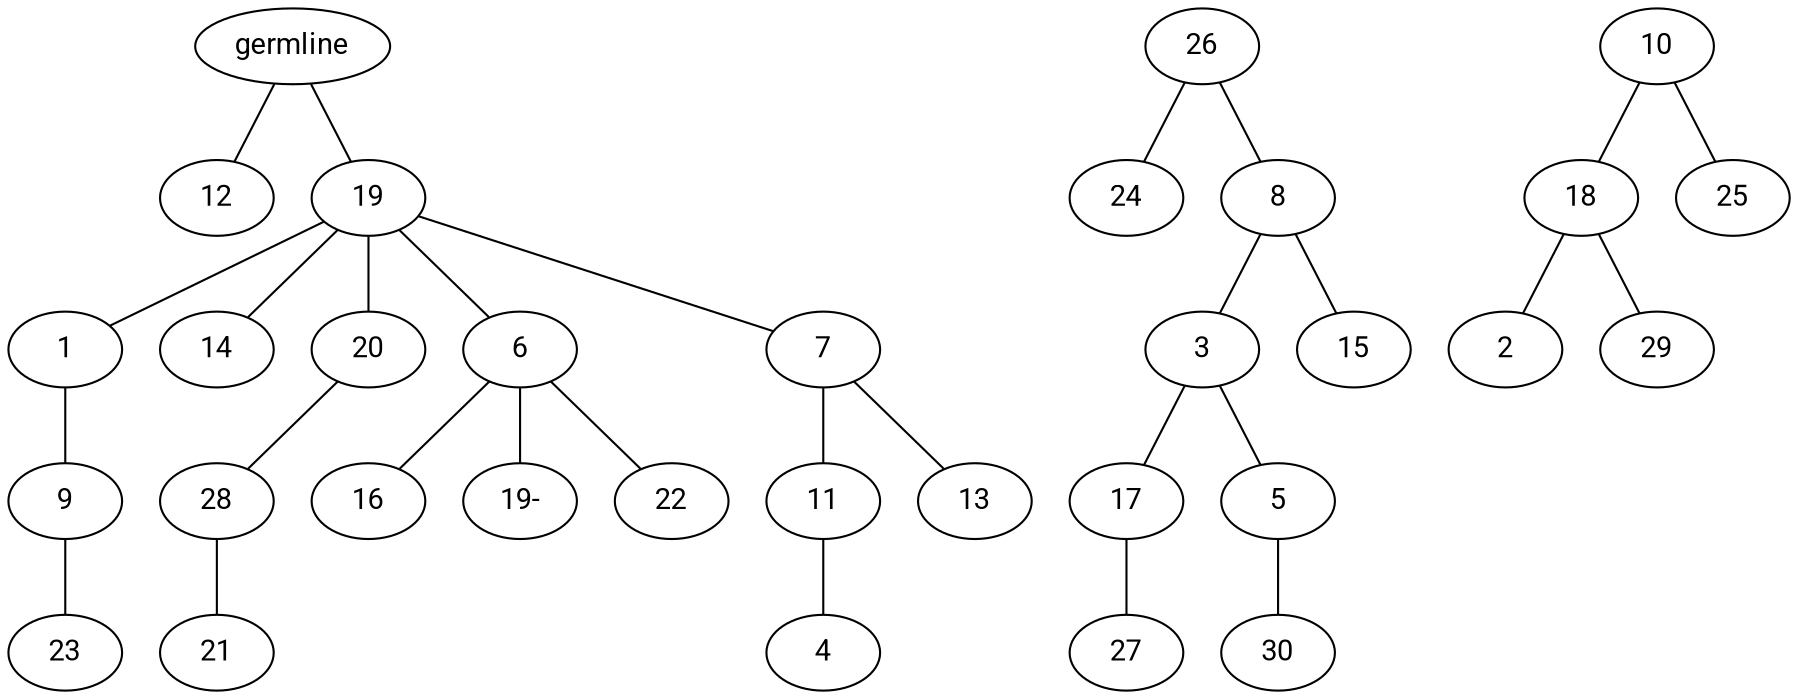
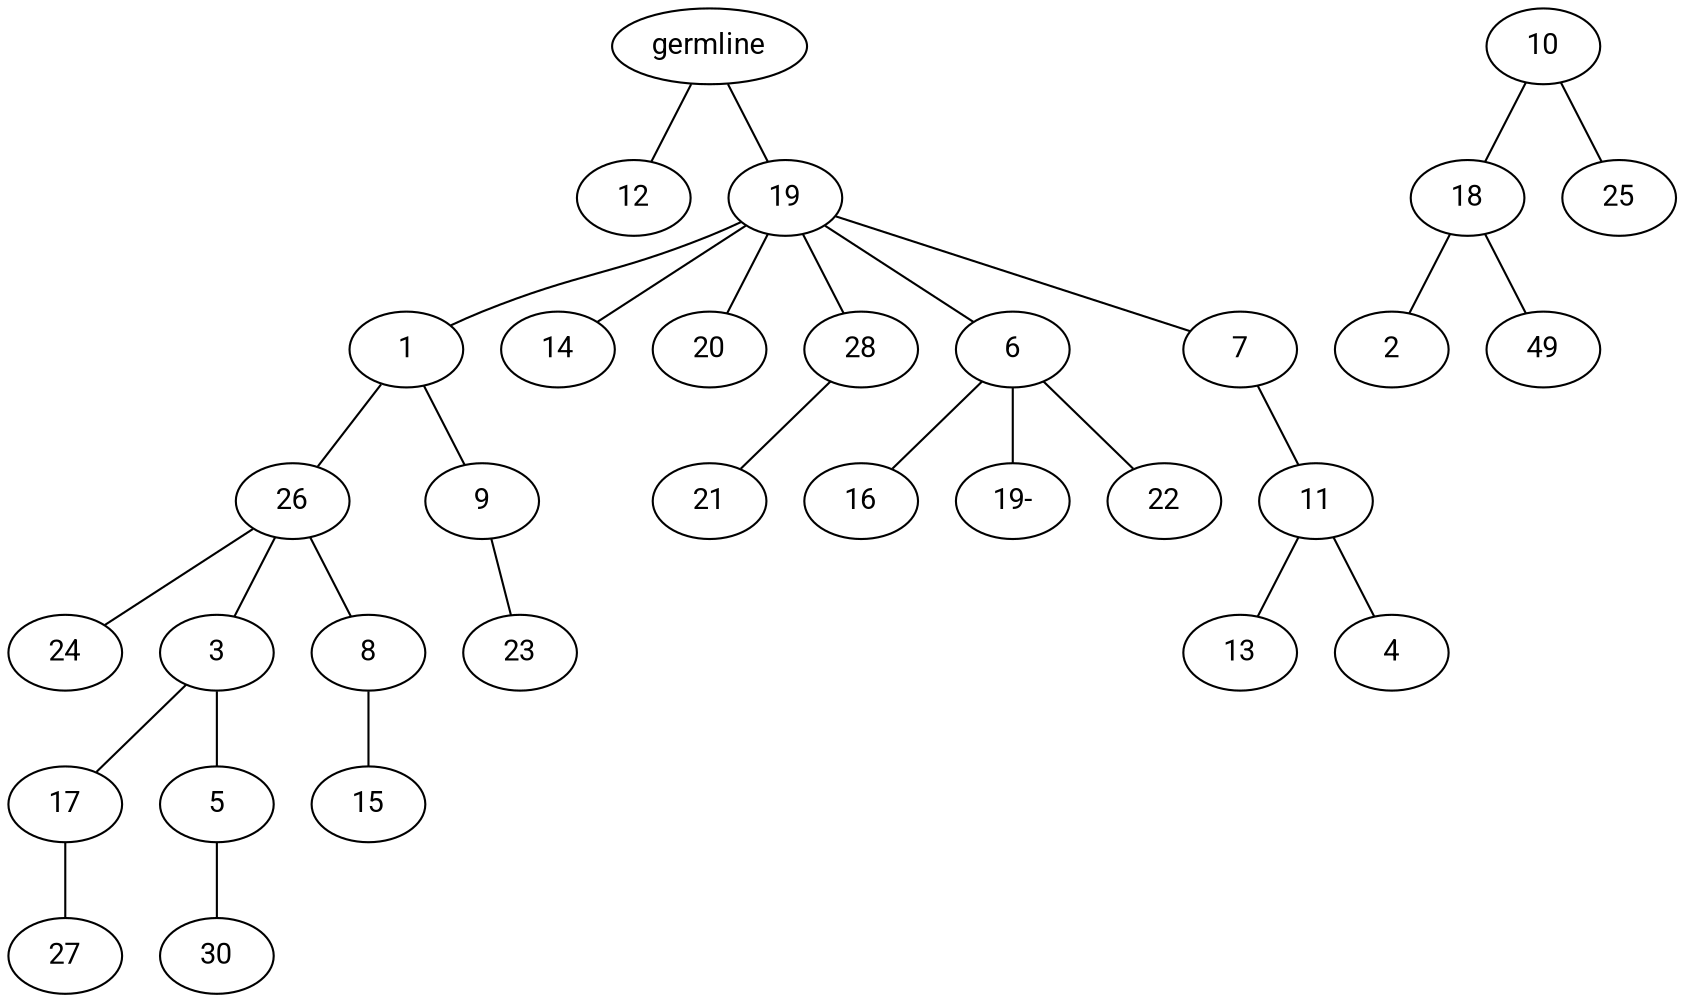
edge "8" -- "3": now "26" -- "3"
node "29": label "29" -> "49"
edge "20" -- "28": now "19" -- "28"
edge "1" -- "26": added
edge "7" -- "13": now "11" -- "13"
